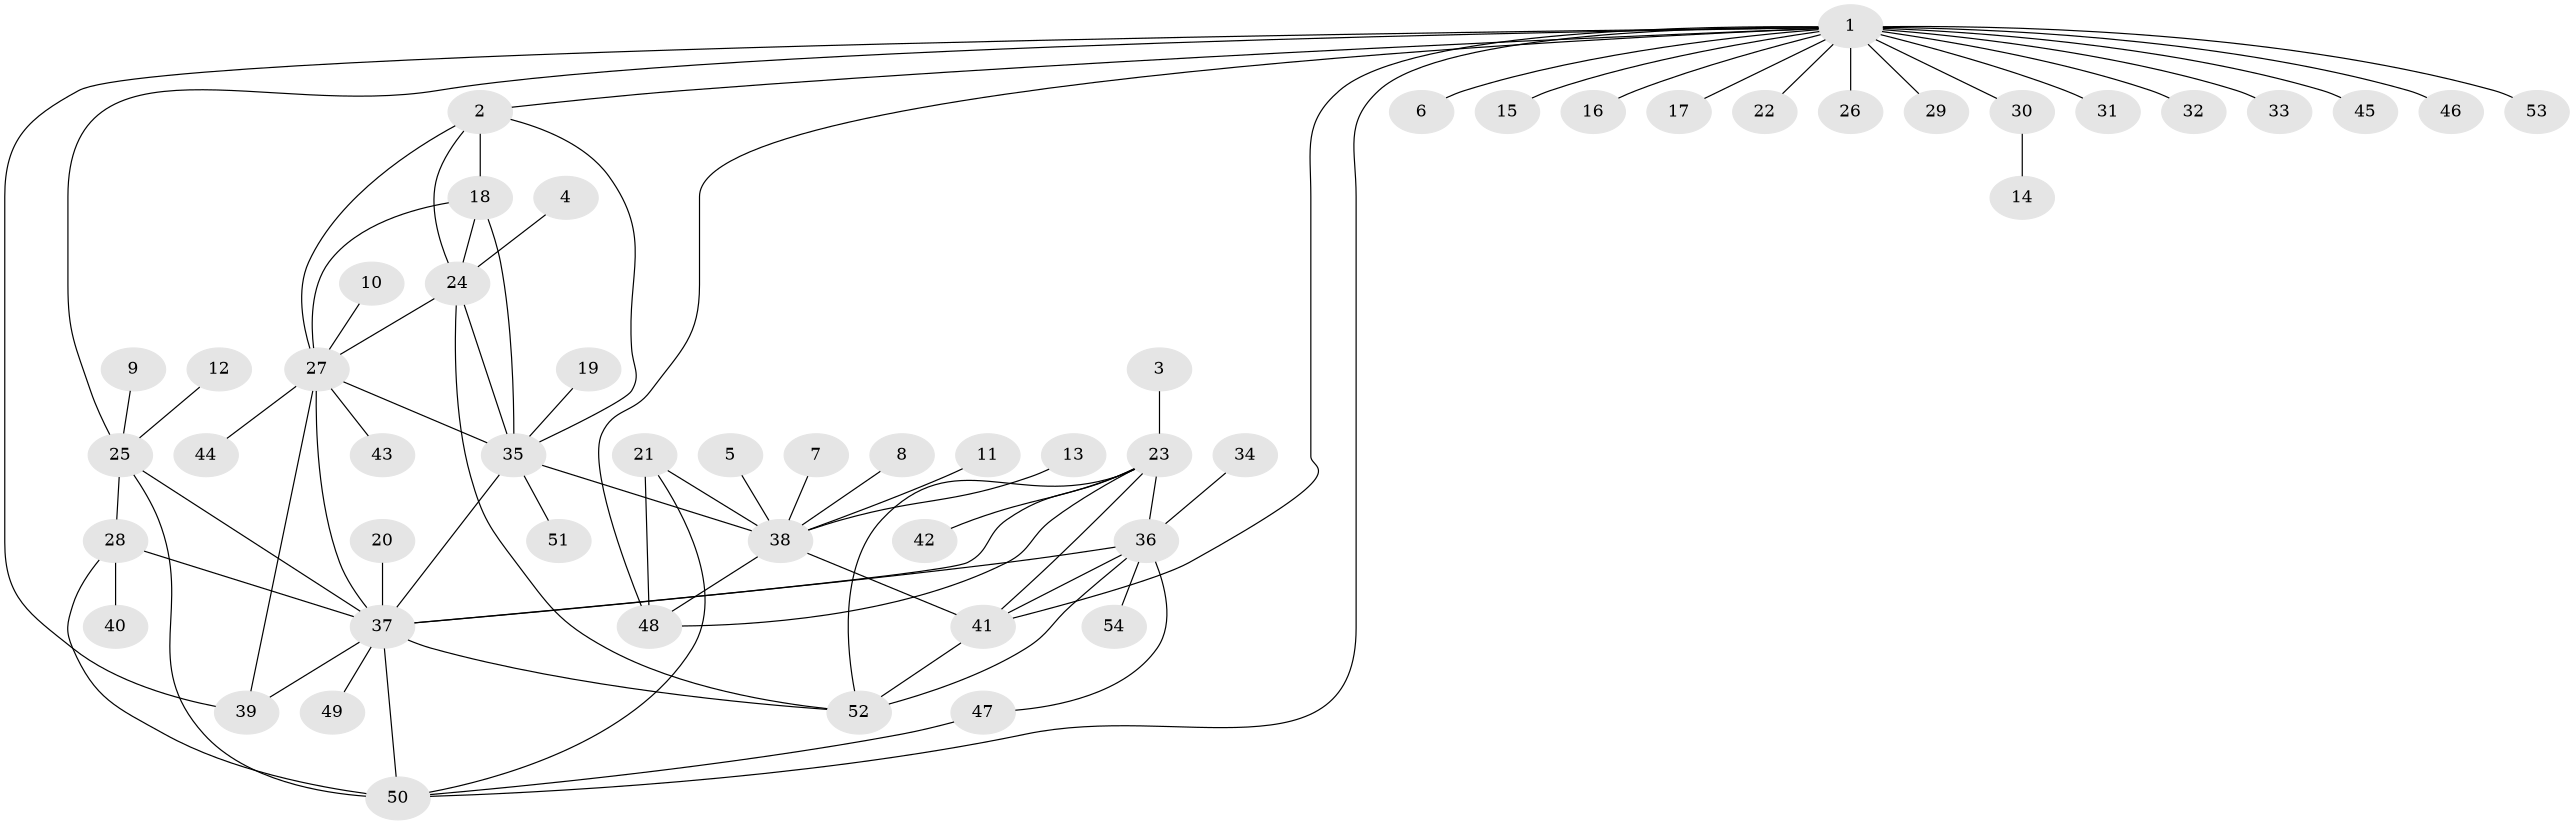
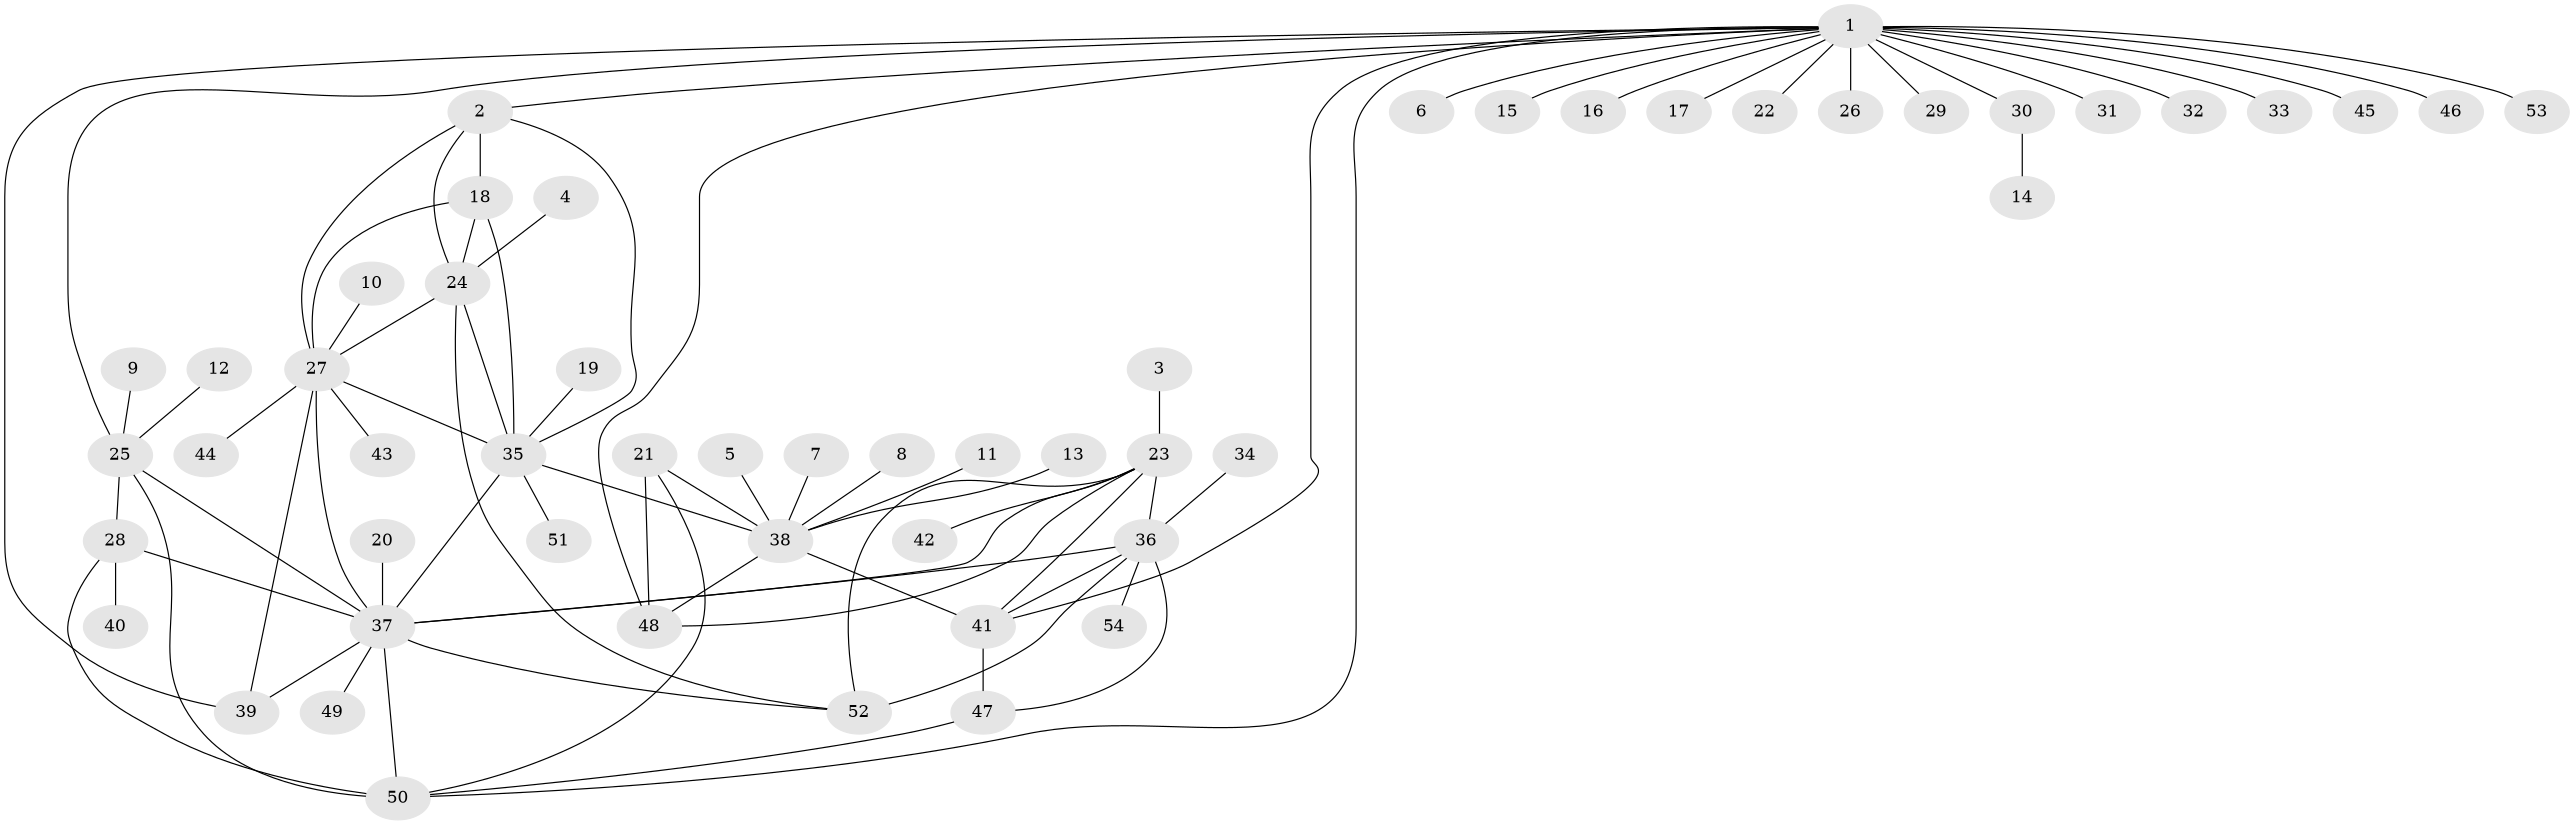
edge "41" -- "52": now "41" -- "47"
